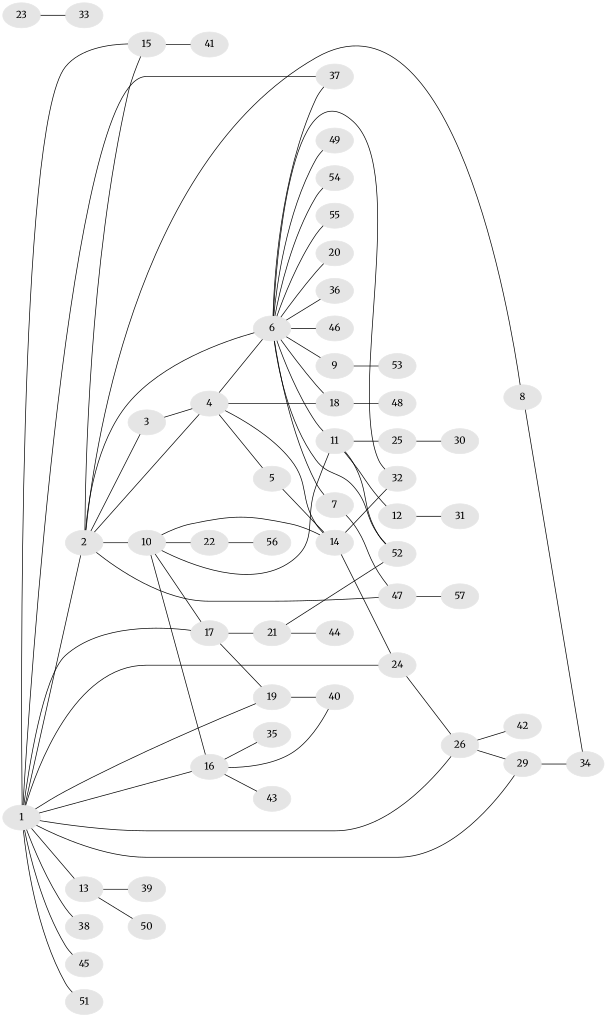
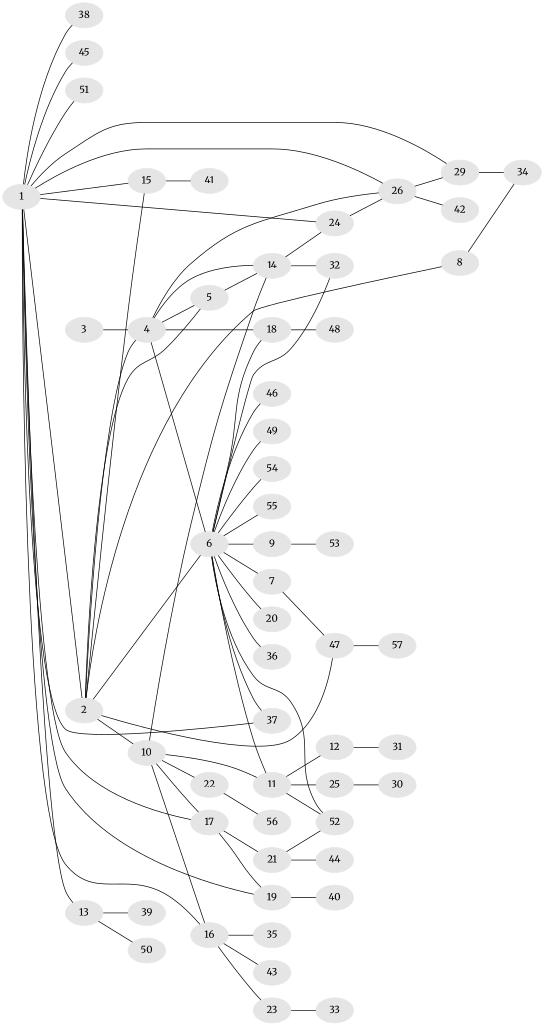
edge "26" -- "4": added
edge "3" -- "2": now "5" -- "2"
edge "40" -- "16": now "23" -- "16"
